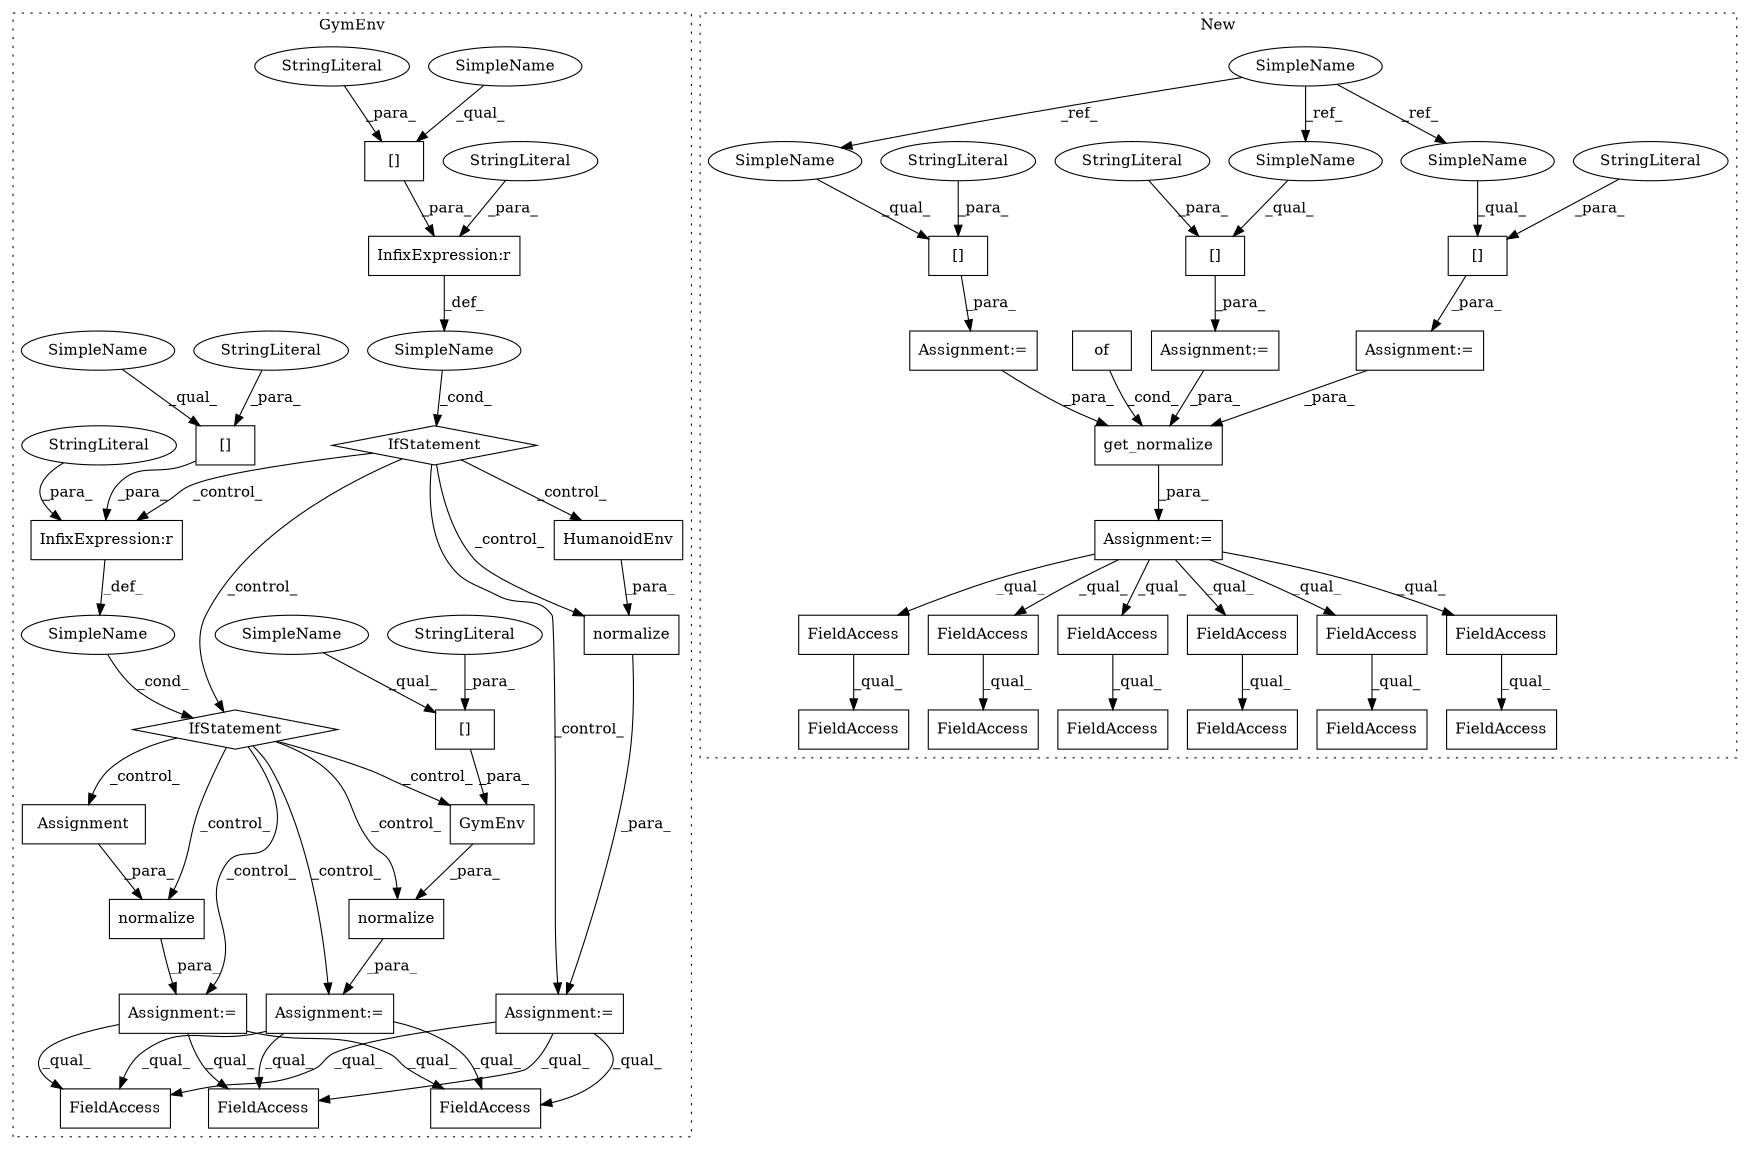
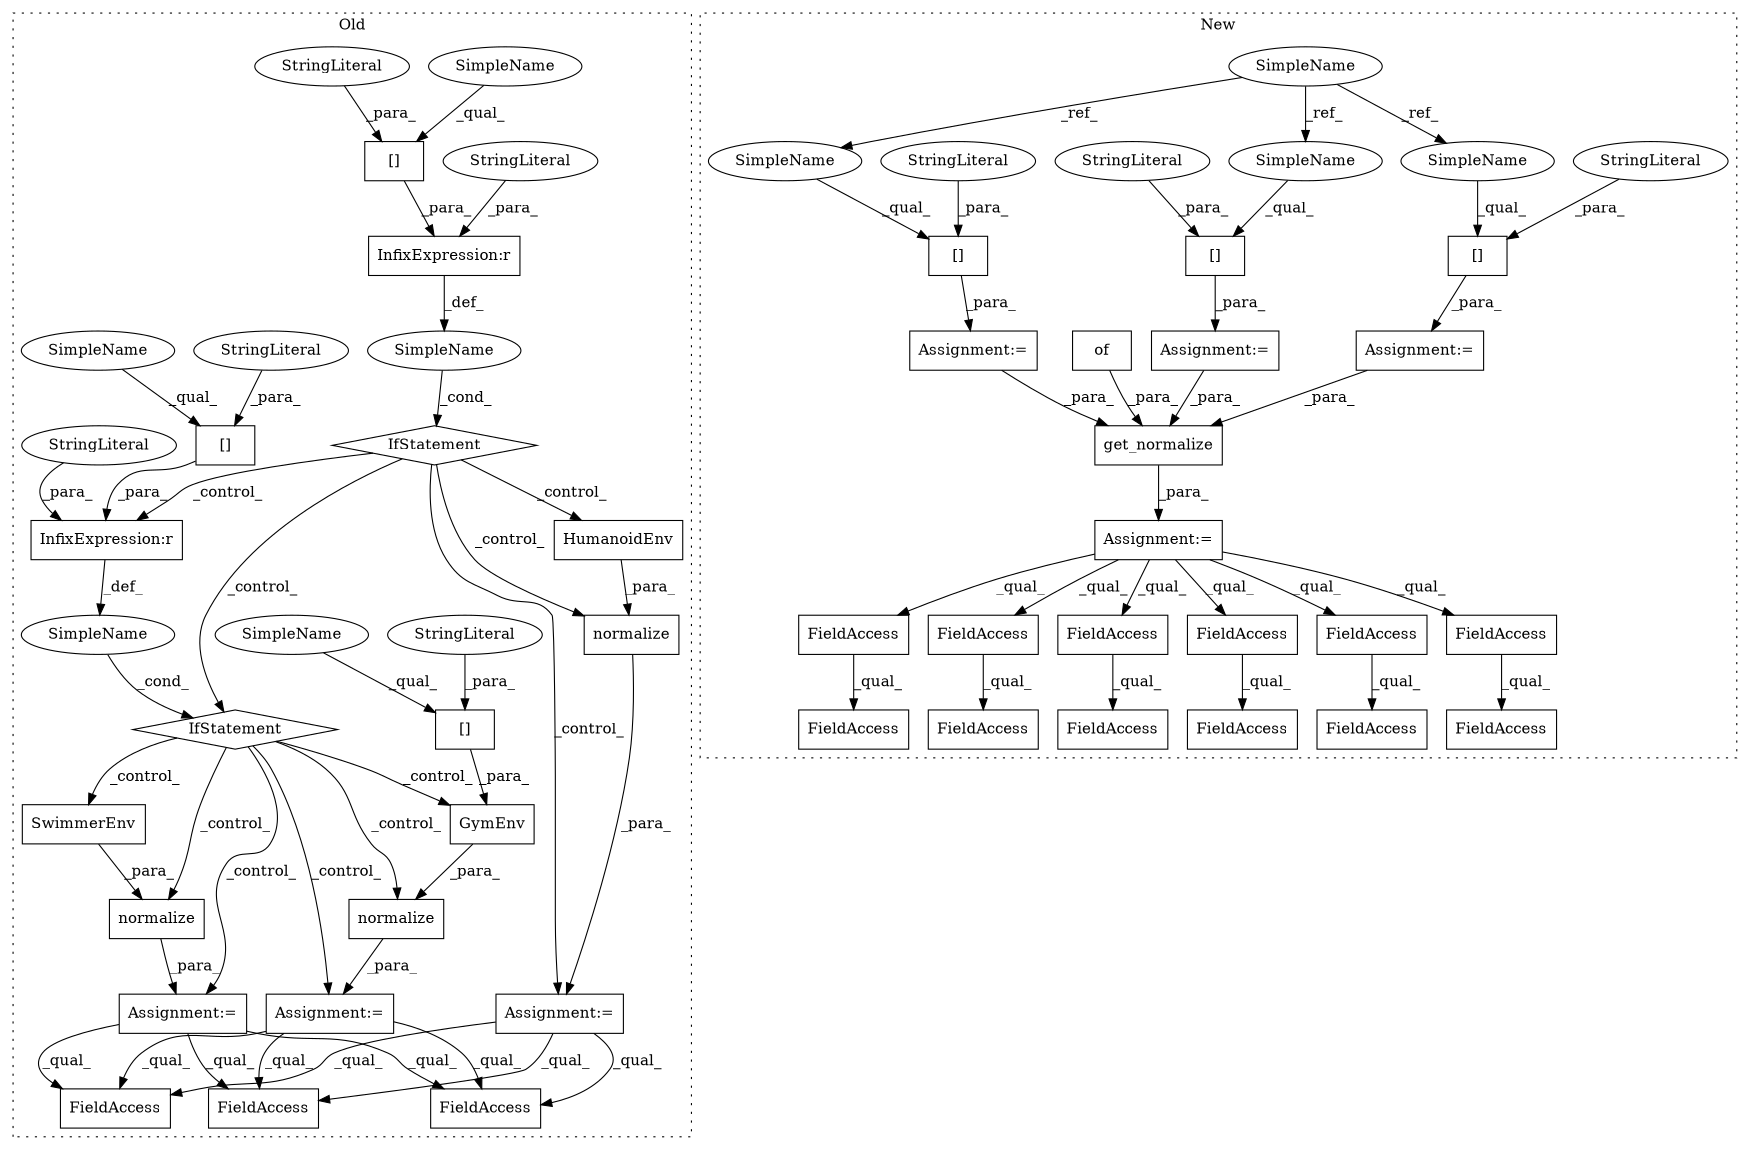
cluster "GymEnv": label "GymEnv" -> "Old"
edge "of" -> "get_normalize": label "_cond_" -> "_para_"
node "Assignment": label "Assignment" -> "SwimmerEnv"
